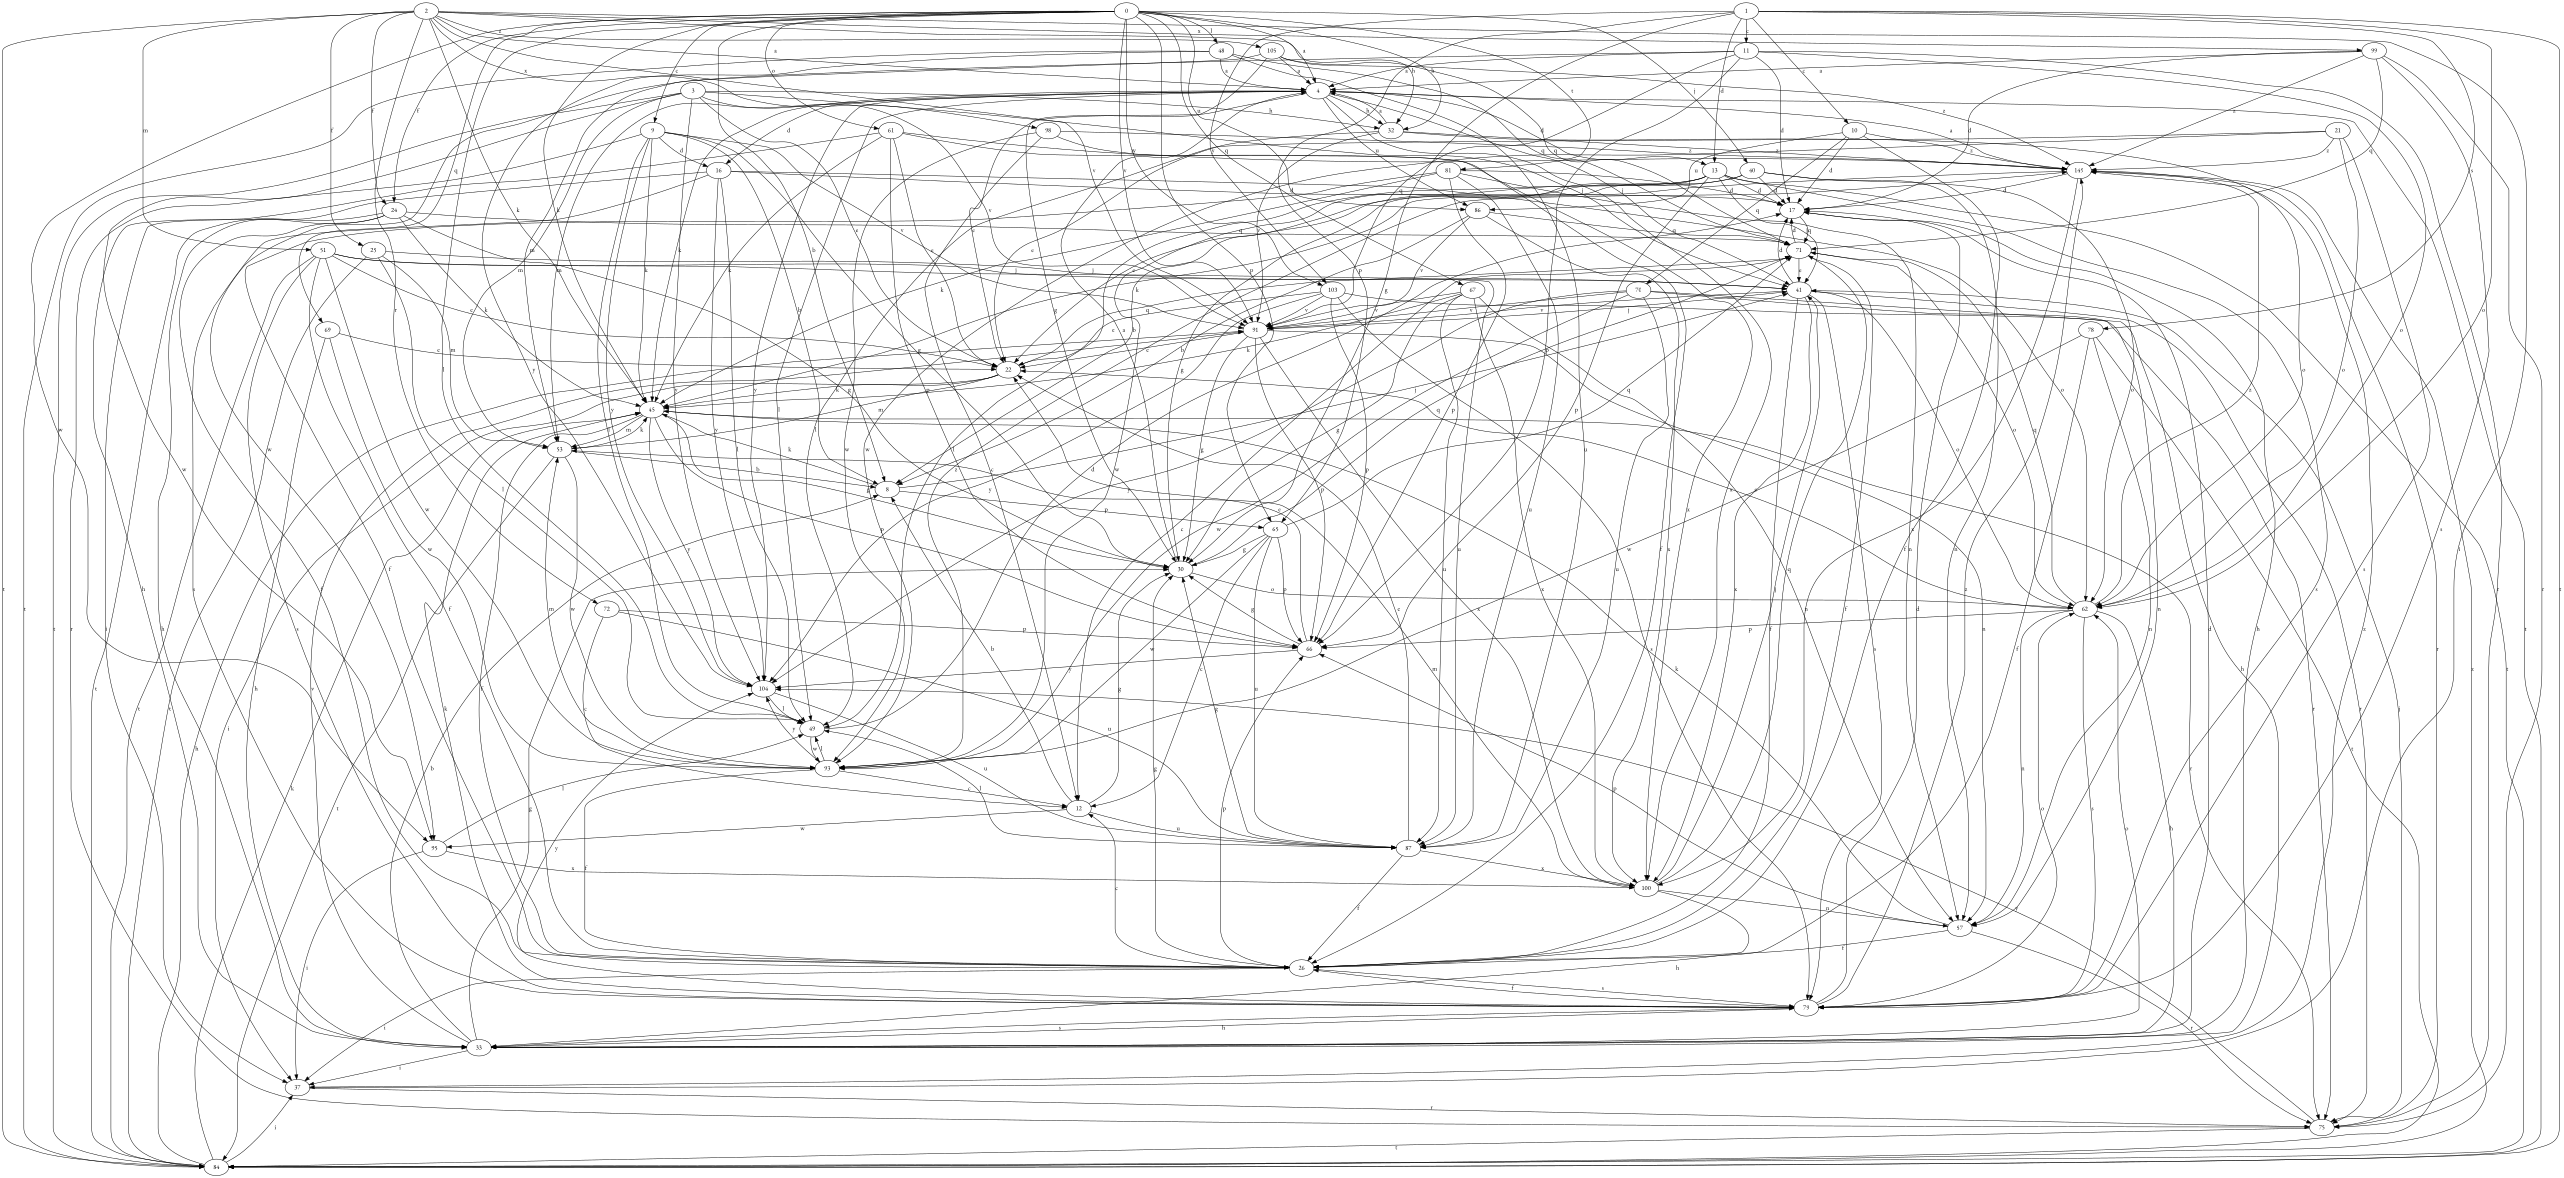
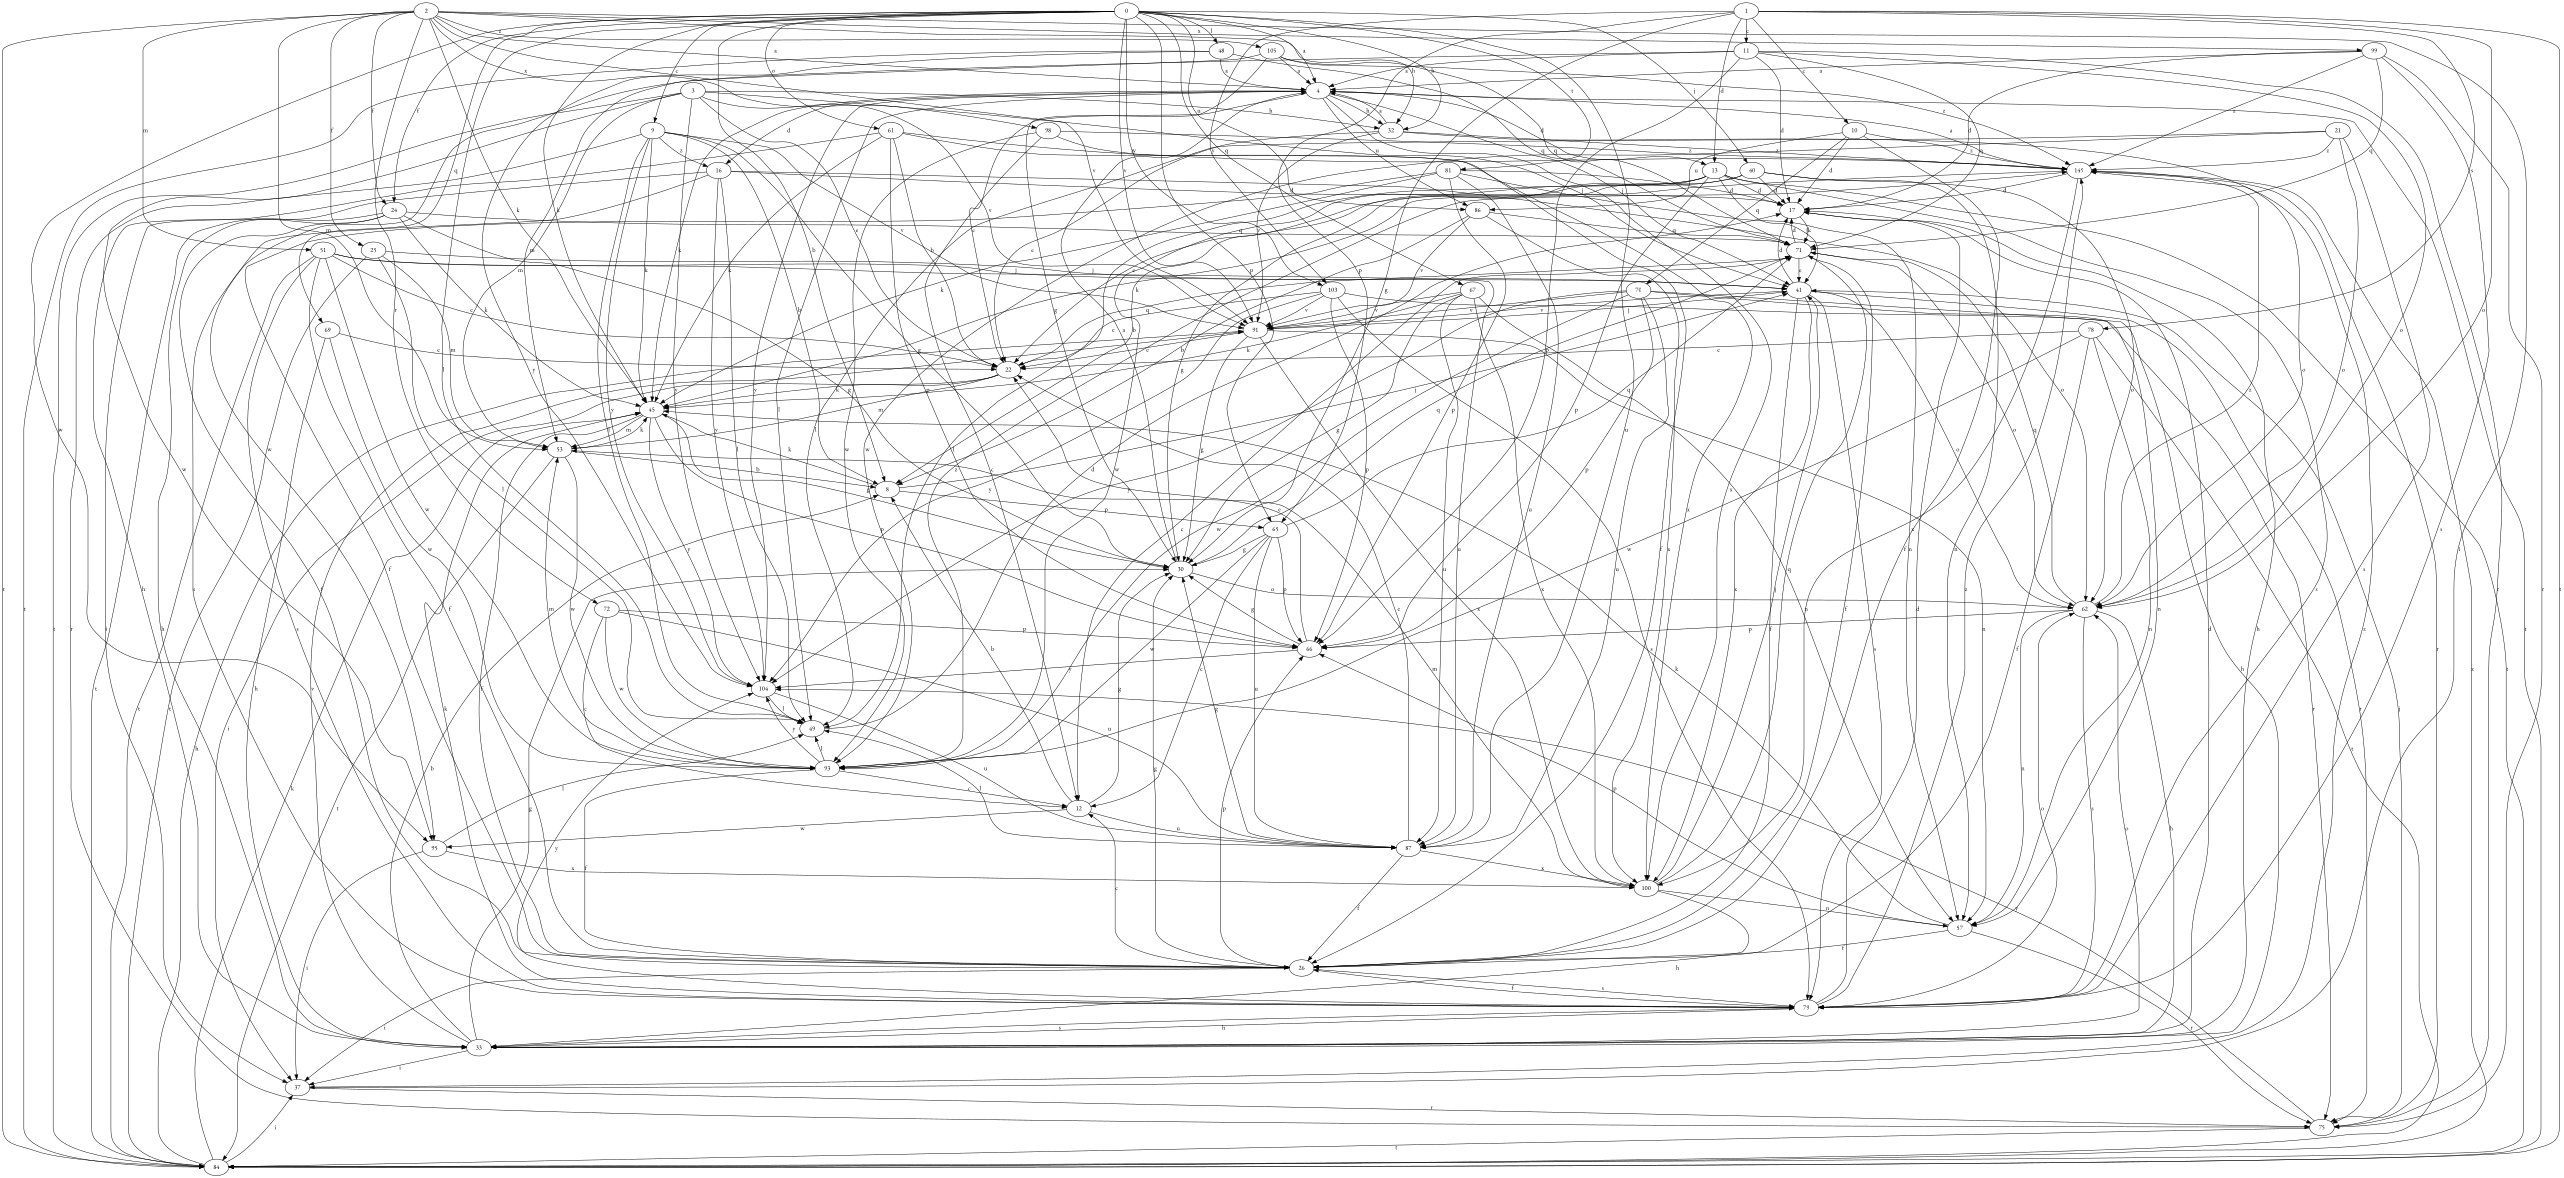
edge "4" -> "53": now "2" -> "53"
edge "11" -> "91": now "11" -> "71"
edge "9" -> "16": label "d" -> "z"
edge "17" -> "71": label "q" -> "k"
edge "61" -> "22": label "e" -> "b"
edge "48" -> "87": now "0" -> "87"
edge "62" -> "22": now "78" -> "22"
edge "45" -> "75": removed, label "r"
edge "91" -> "66": now "70" -> "66"
edge "49" -> "93": now "72" -> "93"
